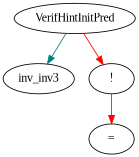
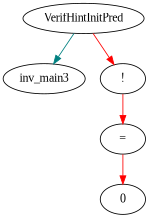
node "inv_inv3": label "inv_inv3" -> "inv_main3"
node "0": added
